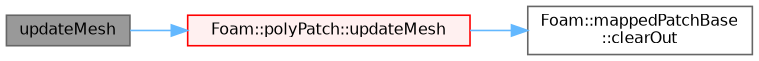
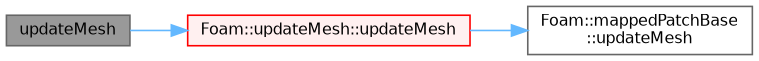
node "Foam::polyPatch::updateMesh": label "Foam::polyPatch::updateMesh" -> "Foam::updateMesh::updateMesh"
node "Foam::mappedPatchBase ::clearOut": label "Foam::mappedPatchBase ::clearOut" -> "Foam::mappedPatchBase ::updateMesh"
